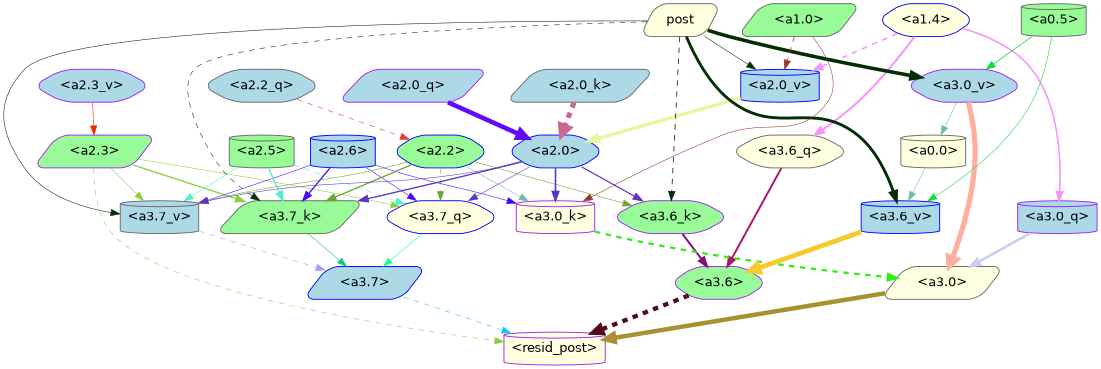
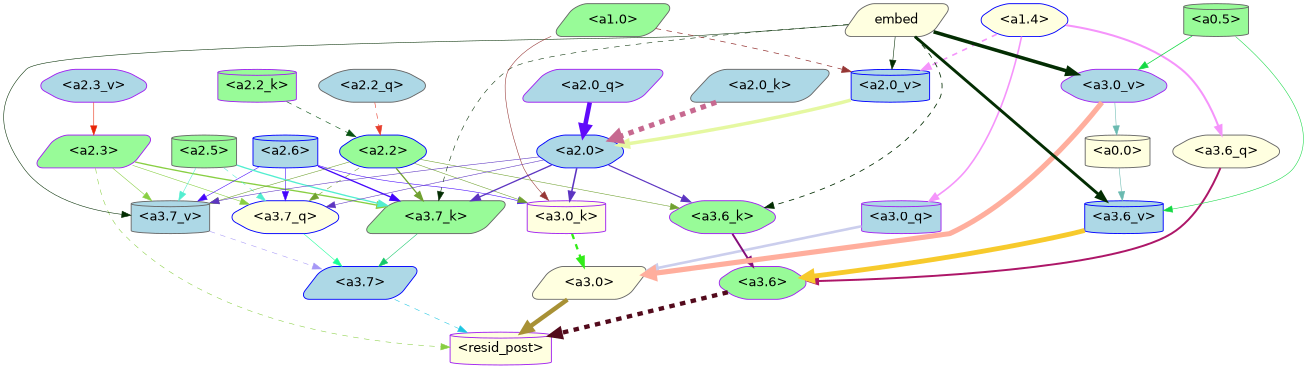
node "post": label "post" -> "embed"
node "<a2.2_k>": added
edge "<a2.2>" -> "<a3.0_k>": color #6abab0 -> #70a130
